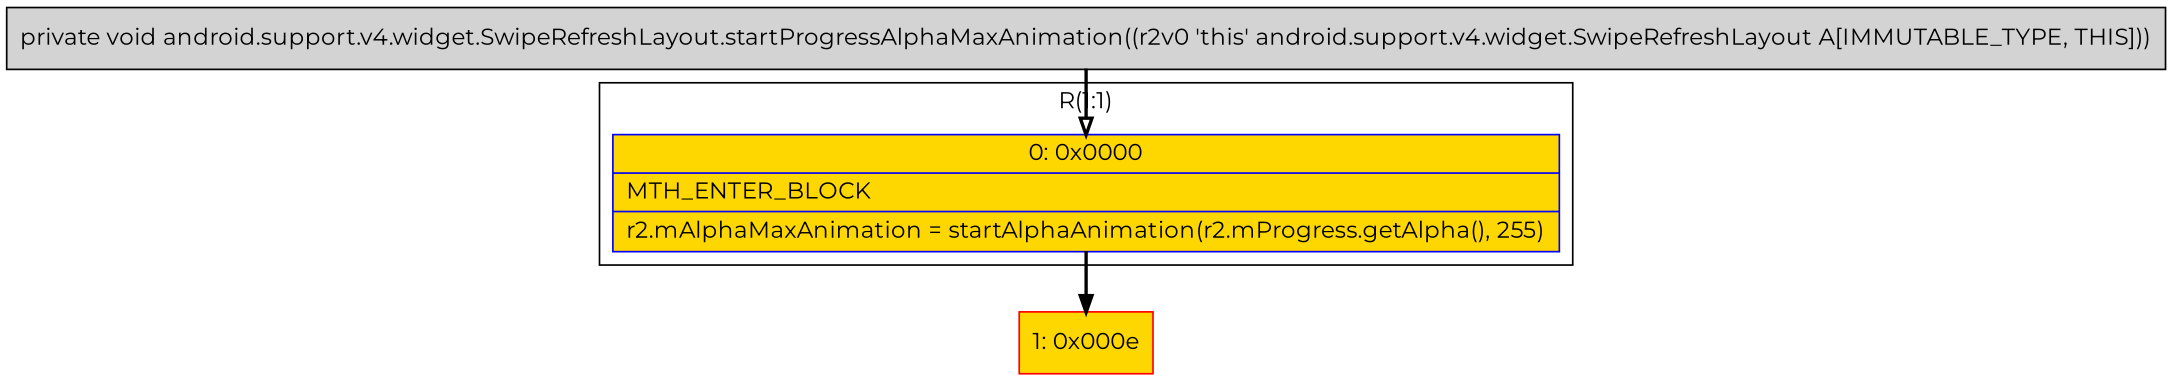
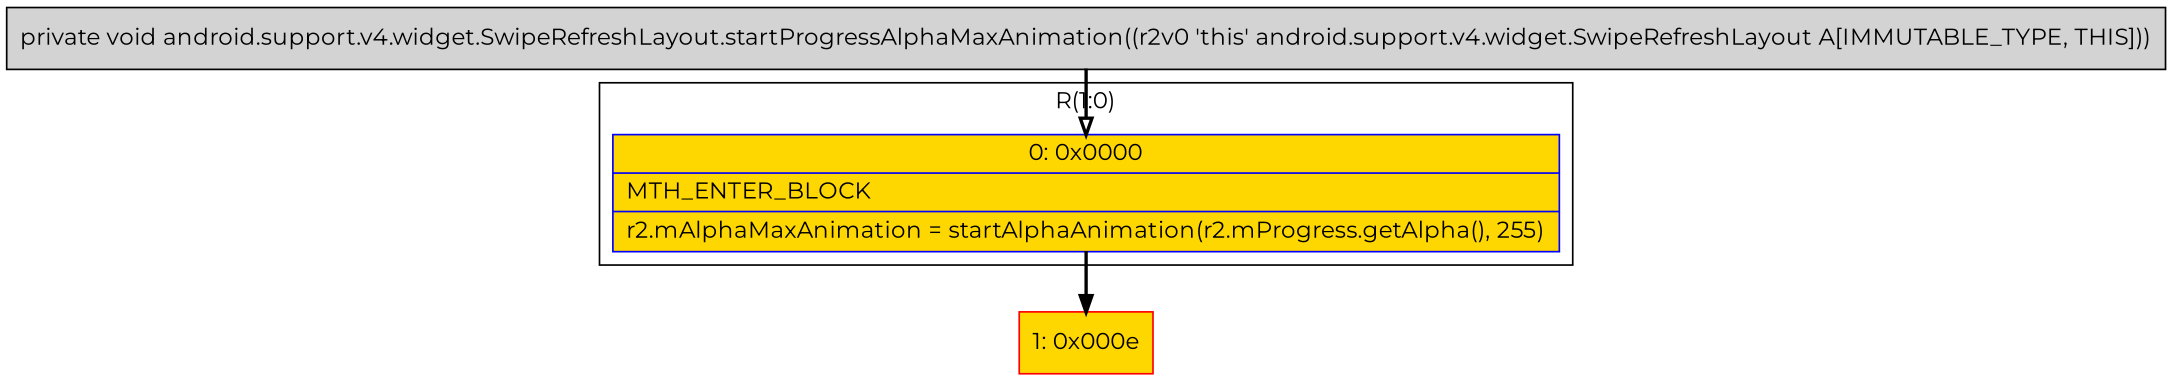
cluster "R(1:1)": label "R(1:1)" -> "R(1:0)"
